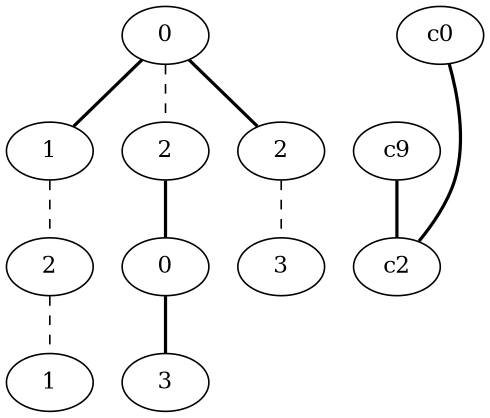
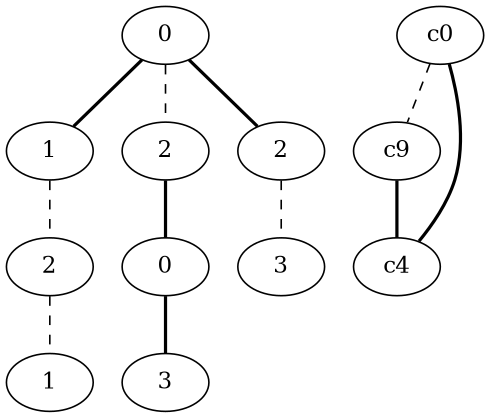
edge "c0" -- "c9": added
node "c2": label "c2" -> "c4"
